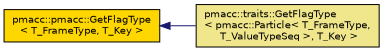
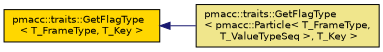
node "pmacc::pmacc::GetFlagType < T_FrameType, T_Key >": label "pmacc::pmacc::GetFlagType < T_FrameType, T_Key >" -> "pmacc::traits::GetFlagType < T_FrameType, T_Key >"
